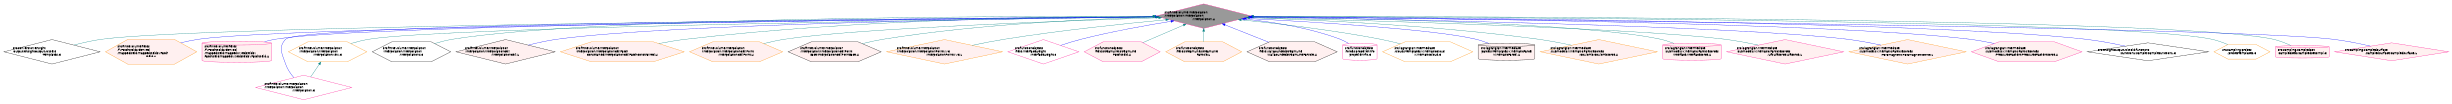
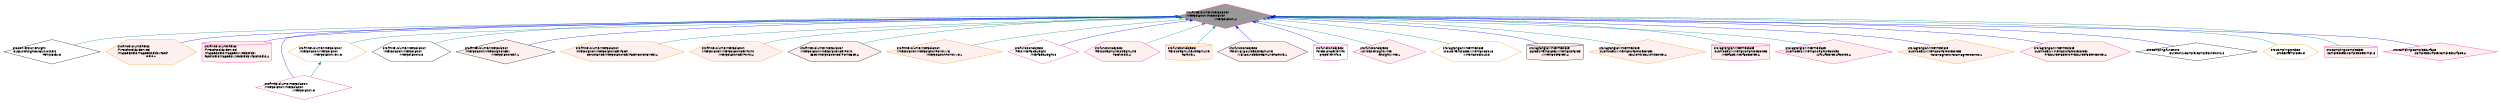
node "src/functionObjects /field/streamLine/streamLine Particle.H": shape hexagon -> cylinder
node "src/functionObjects /utilities/ensightWrite /ensightWrite.H": added
node "src/ensightOutputVolField/functions /Function1/Sample/SampleFunction1.C": label "src/ensightOutputVolField/functions /Function1/Sample/SampleFunction1.C" -> "src/sampling/functions /Function1/Sample/SampleFunction1.C"
